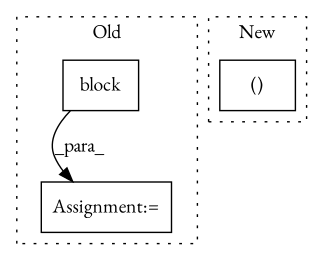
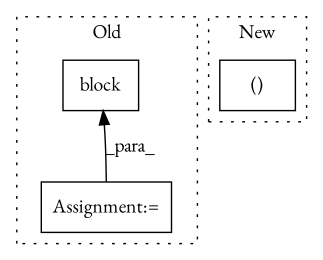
edge "block" -> "Assignment:=": reversed
